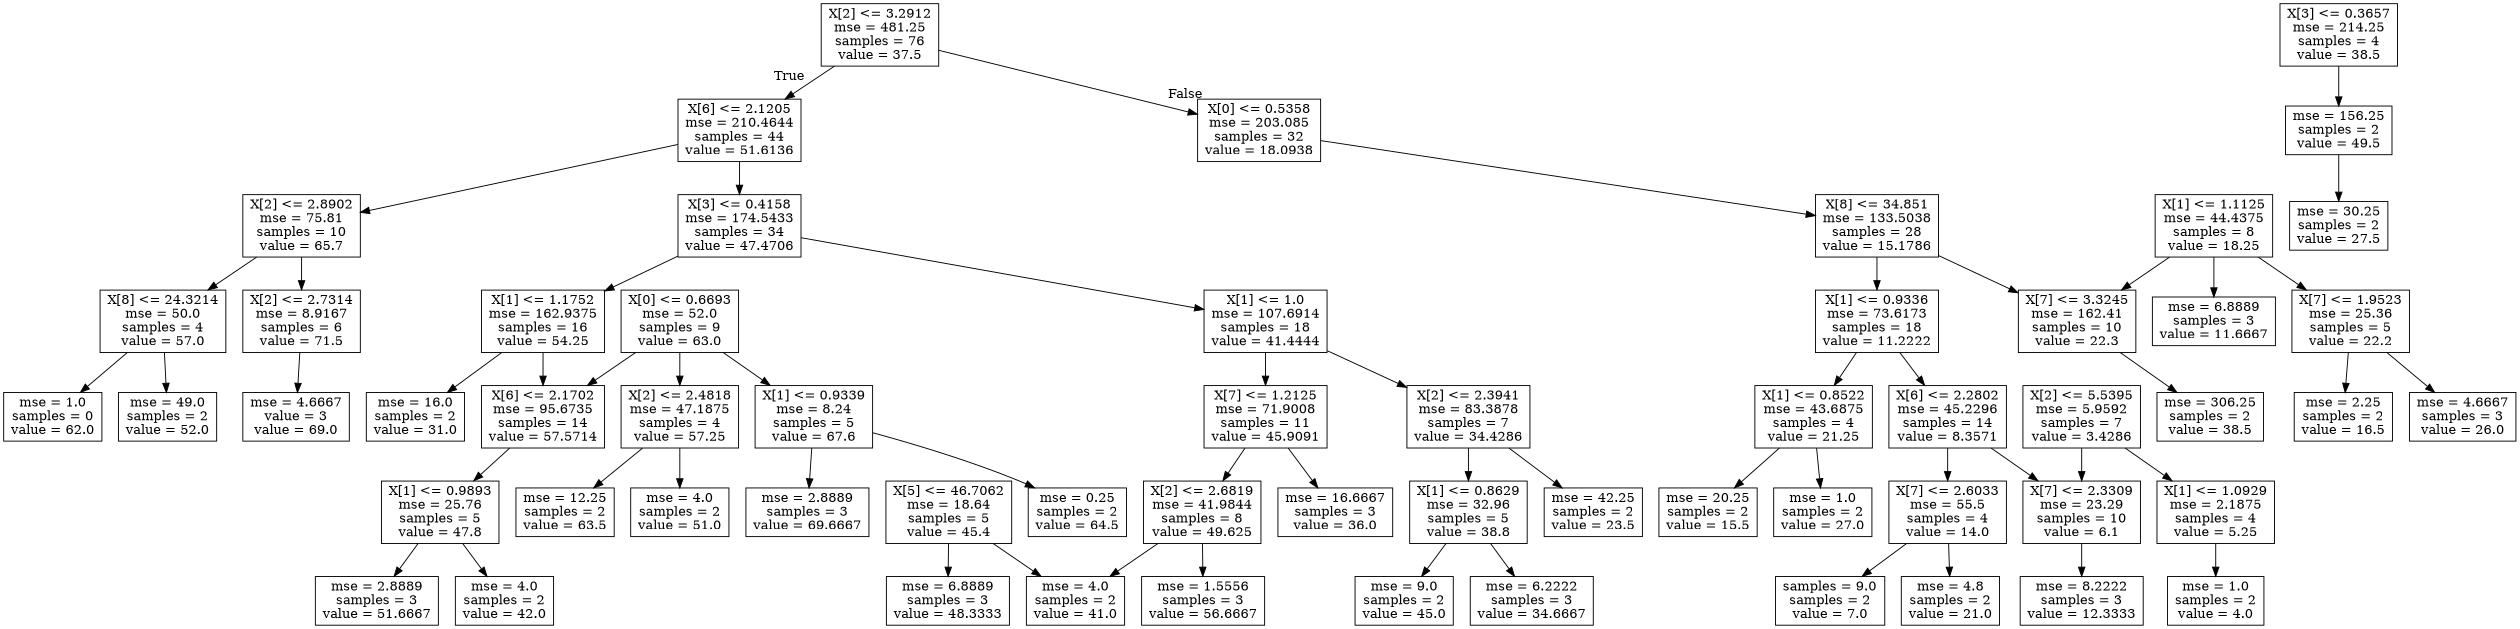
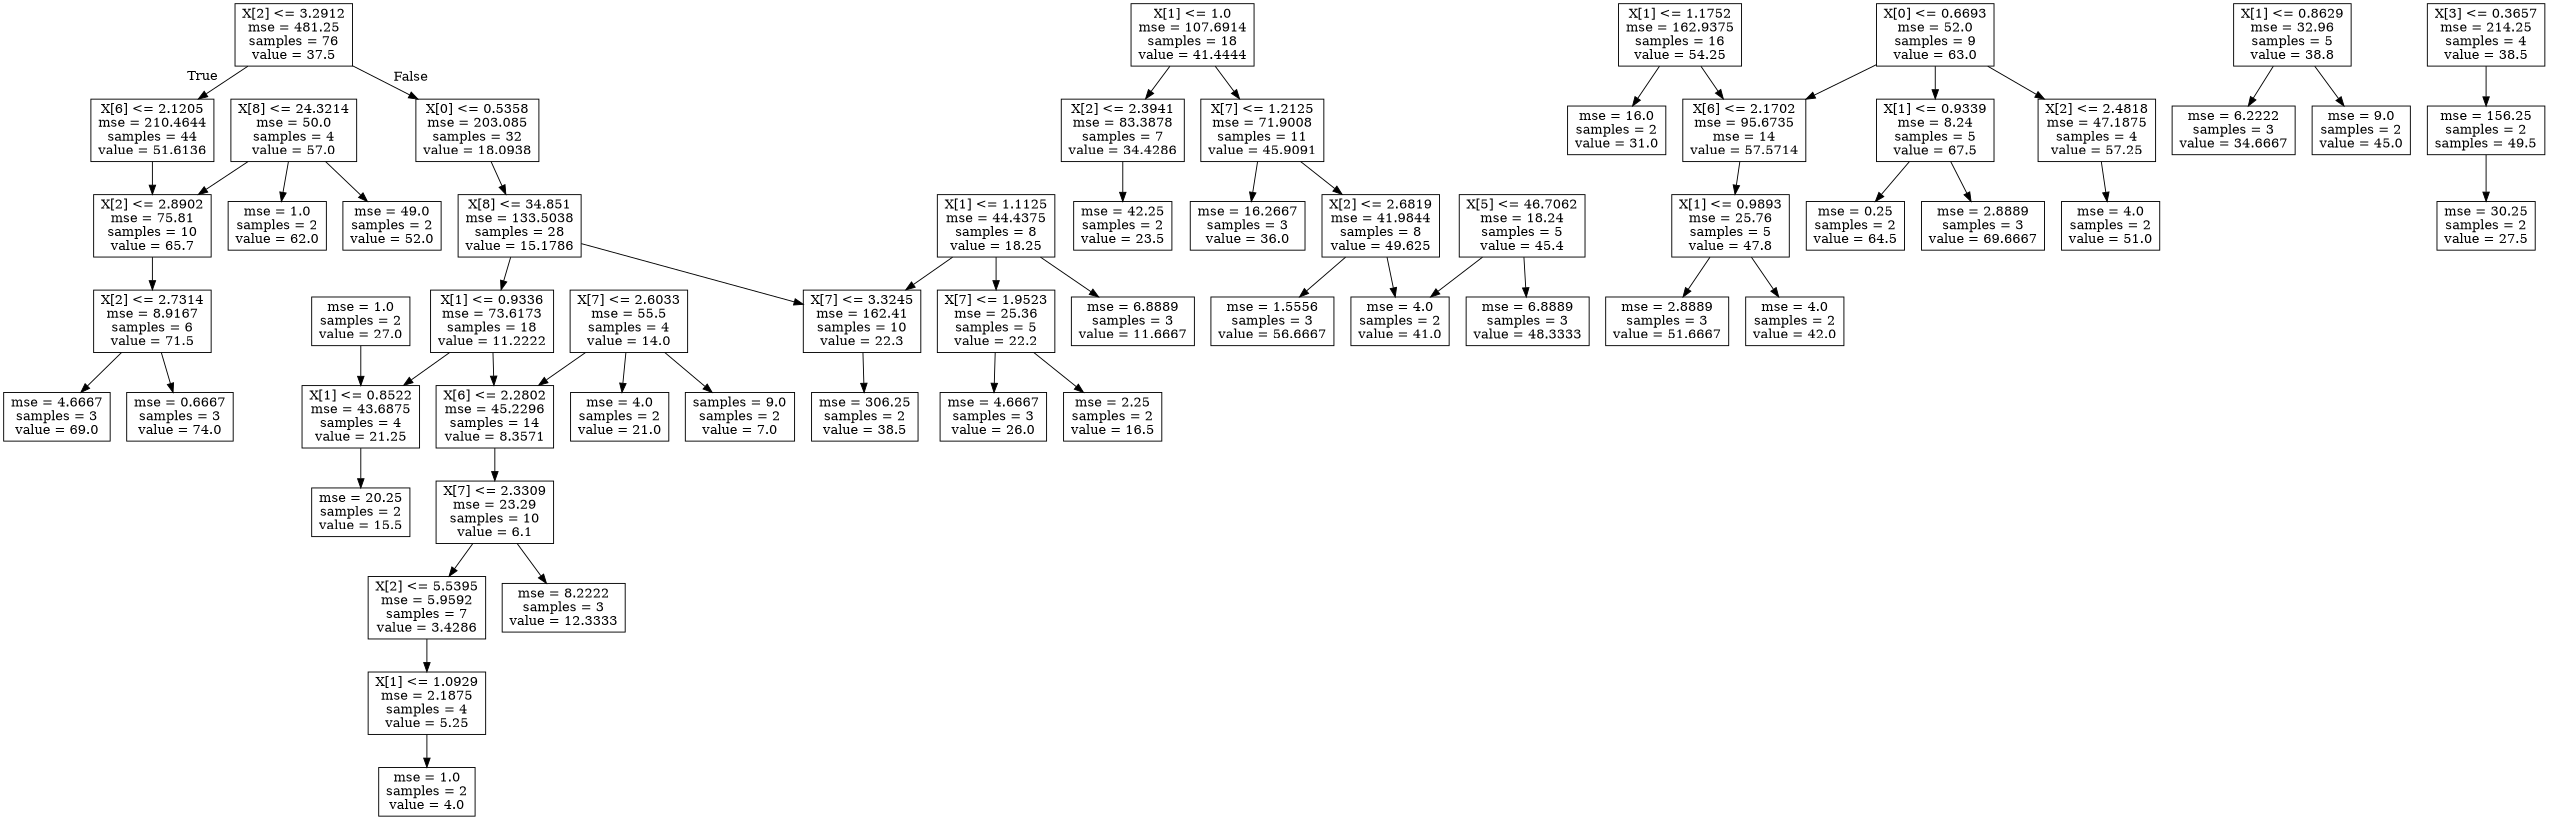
node "mse = 156.25 samples = 2 value = 49.5": label "mse = 156.25 samples = 2 value = 49.5" -> "mse = 156.25 samples = 2 samples = 49.5"
node "X[3] <= 0.4158 mse = 174.5433 samples = 34 value = 47.4706": removed
edge "X[2] <= 2.8902 mse = 75.81 samples = 10 value = 65.7" -> "X[8] <= 24.3214 mse = 50.0 samples = 4 value = 57.0": reversed
node "mse = 1.0 samples = 0 value = 62.0": label "mse = 1.0 samples = 0 value = 62.0" -> "mse = 1.0 samples = 2 value = 62.0"
node "mse = 0.6667 samples = 3 value = 74.0": added
node "mse = 4.6667 value = 3 value = 69.0": label "mse = 4.6667 value = 3 value = 69.0" -> "mse = 4.6667 samples = 3 value = 69.0"
node "X[6] <= 2.1702 mse = 95.6735 samples = 14 value = 57.5714": label "X[6] <= 2.1702 mse = 95.6735 samples = 14 value = 57.5714" -> "X[6] <= 2.1702 mse = 95.6735 mse = 14 value = 57.5714"
node "X[1] <= 0.9339 mse = 8.24 samples = 5 value = 67.6": label "X[1] <= 0.9339 mse = 8.24 samples = 5 value = 67.6" -> "X[1] <= 0.9339 mse = 8.24 samples = 5 value = 67.5"
edge "X[2] <= 2.3941 mse = 83.3878 samples = 7 value = 34.4286" -> "X[1] <= 0.8629 mse = 32.96 samples = 5 value = 38.8": removed
edge "X[6] <= 2.2802 mse = 45.2296 samples = 14 value = 8.3571" -> "X[7] <= 2.6033 mse = 55.5 samples = 4 value = 14.0": reversed
edge "X[2] <= 5.5395 mse = 5.9592 samples = 7 value = 3.4286" -> "X[7] <= 2.3309 mse = 23.29 samples = 10 value = 6.1": reversed
edge "X[1] <= 0.8522 mse = 43.6875 samples = 4 value = 21.25" -> "mse = 1.0 samples = 2 value = 27.0": reversed
node "mse = 12.25 samples = 2 value = 63.5": removed
node "X[5] <= 46.7062 mse = 18.64 samples = 5 value = 45.4": label "X[5] <= 46.7062 mse = 18.64 samples = 5 value = 45.4" -> "X[5] <= 46.7062 mse = 18.24 samples = 5 value = 45.4"
node "mse = 16.6667 samples = 3 value = 36.0": label "mse = 16.6667 samples = 3 value = 36.0" -> "mse = 16.2667 samples = 3 value = 36.0"
node "mse = 4.8 samples = 2 value = 21.0": label "mse = 4.8 samples = 2 value = 21.0" -> "mse = 4.0 samples = 2 value = 21.0"
